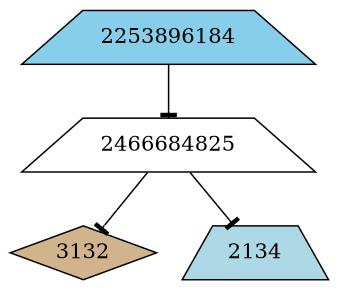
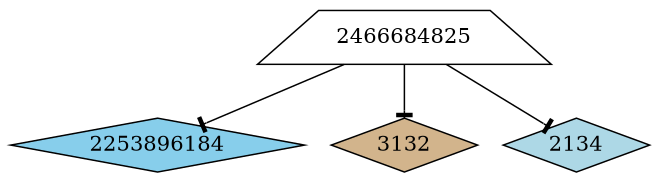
node "2253896184": shape trapezium -> diamond
edge "2253896184" -> "2466684825": reversed
node "2134": shape trapezium -> diamond
